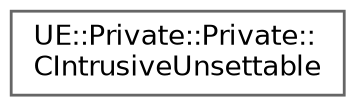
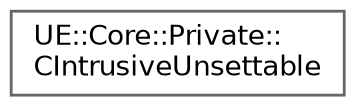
node "UE::Private::Private:: CIntrusiveUnsettable": label "UE::Private::Private:: CIntrusiveUnsettable" -> "UE::Core::Private:: CIntrusiveUnsettable"
